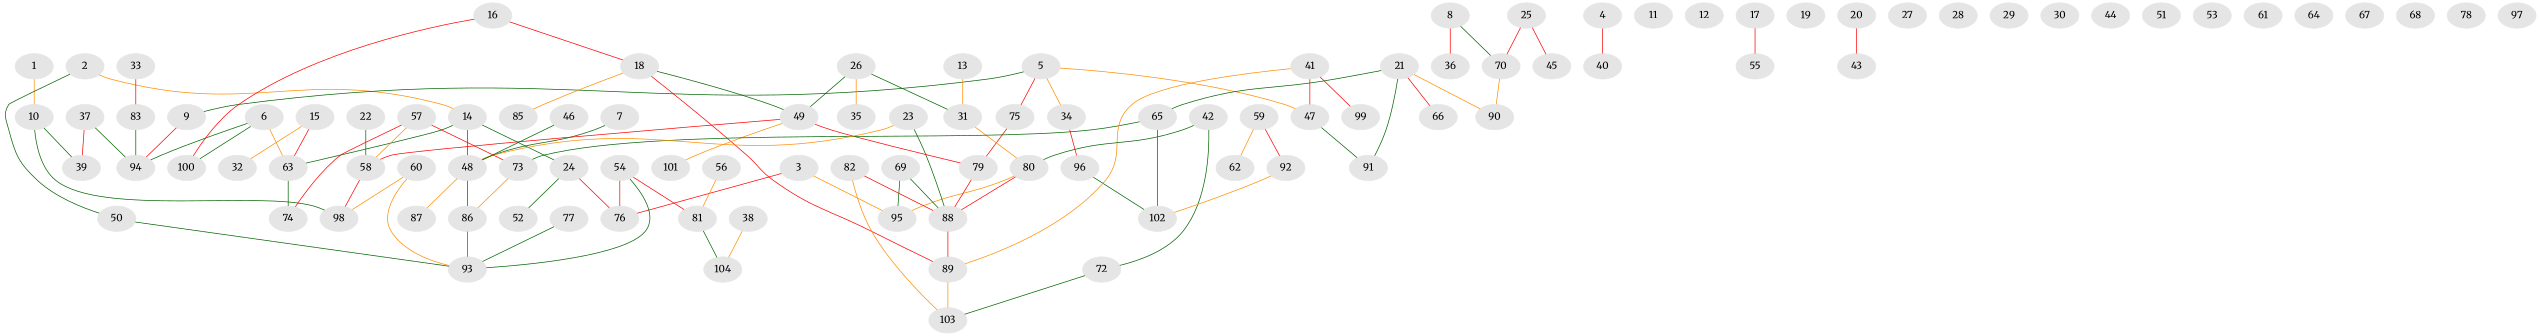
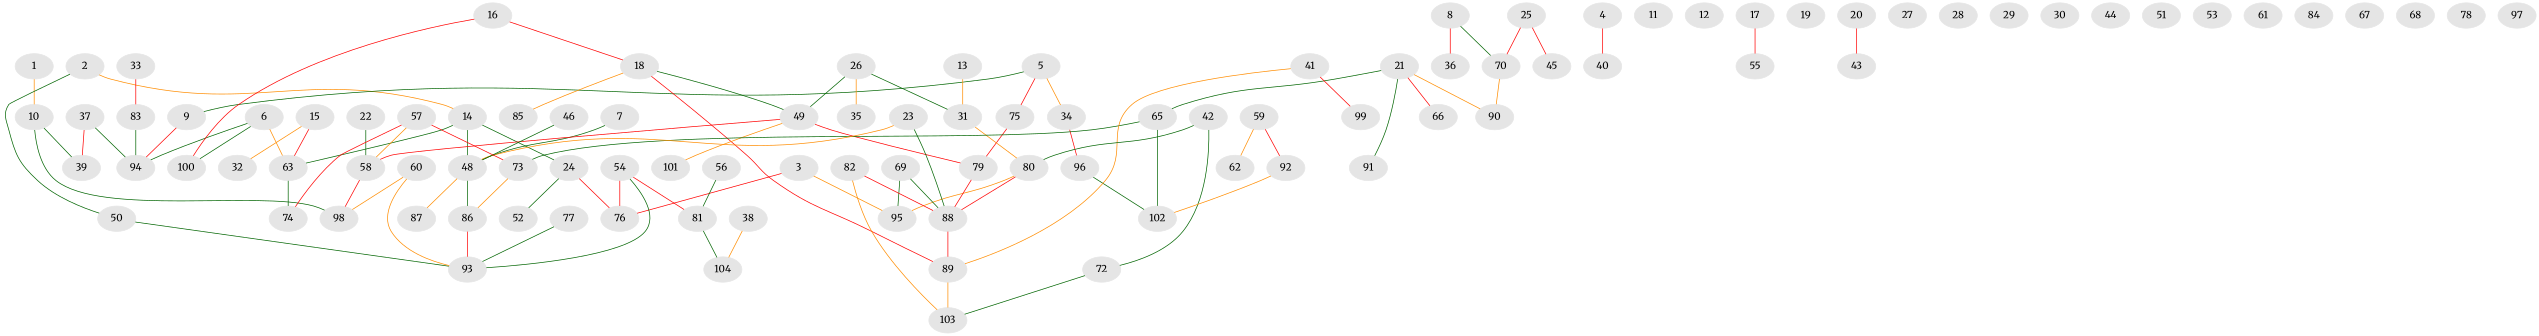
node "64": label "64" -> "84"
node "47": removed
edge "56" -- "81": color darkorange -> darkgreen
